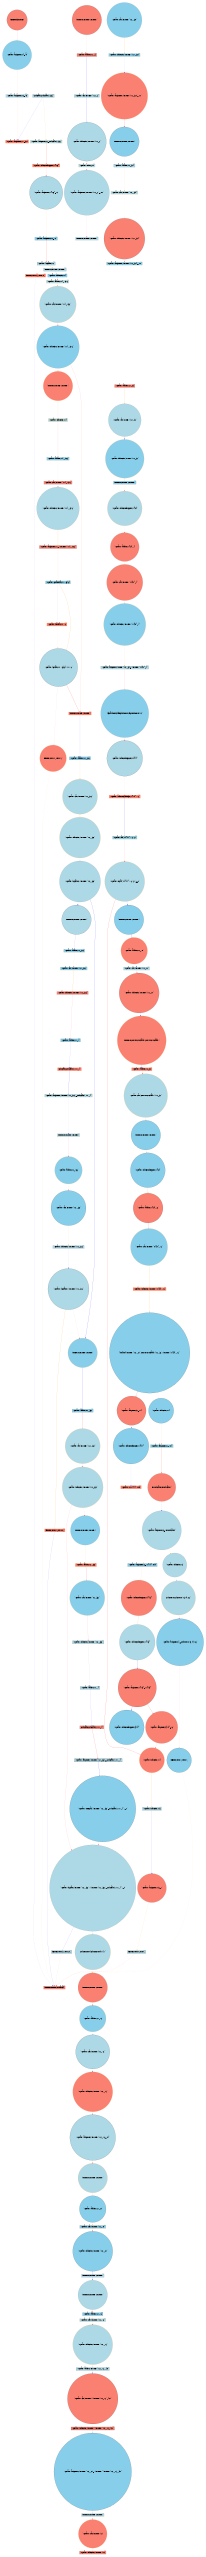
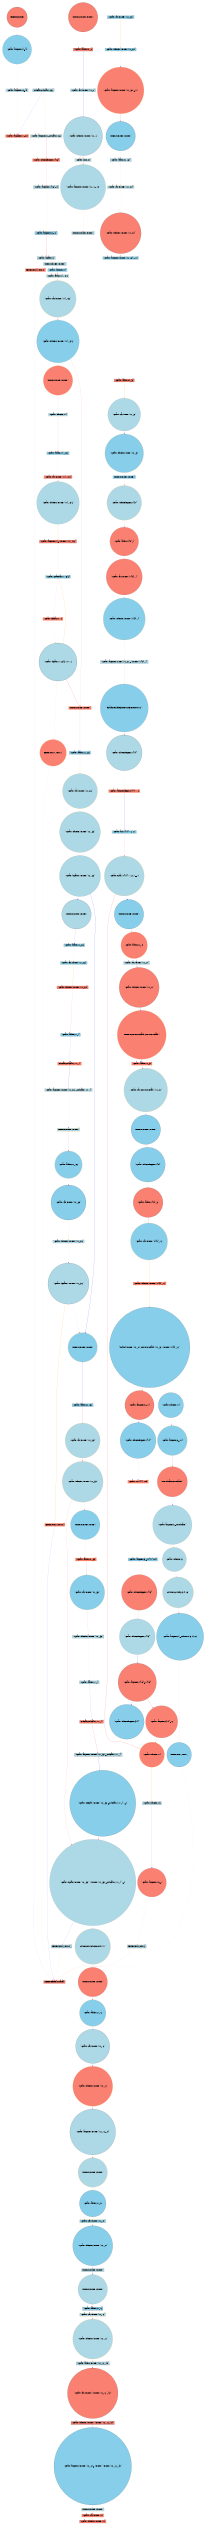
node "(<operator>.cast,(_DWORD *)(v12 + 320))": shape circle -> folder
node "(<operator>.assignment,v14[188] = v2)": shape circle -> folder
node "(<operator>.assignment,v8 = *v14)": shape folder -> circle
node "(_errno_location,_errno_location())": label "(_errno_location,_errno_location())" -> "(_strerror_location,_errno_location())"
node "(Curl_strerror,Curl_strerror(*v3, v9, 128))": label "(Curl_strerror,Curl_strerror(*v3, v9, 128))" -> "(Curl_strerror,Curl_tftp(*v3, v9, 128))"
node "(RETURN,return 0;,errno 0;)": label "(RETURN,return 0;,errno 0;)" -> "(RETURN,return 0;,return 0;)"
node "(<operator>.cast,(_DWORD *)v12)": shape circle -> folder
